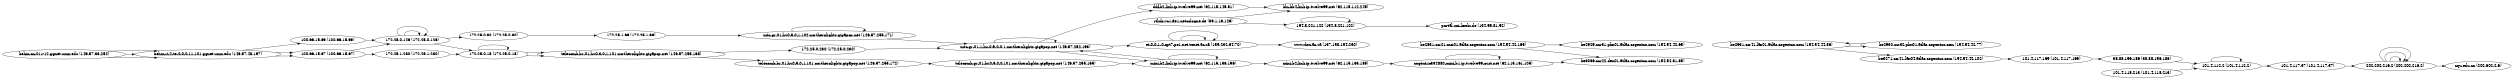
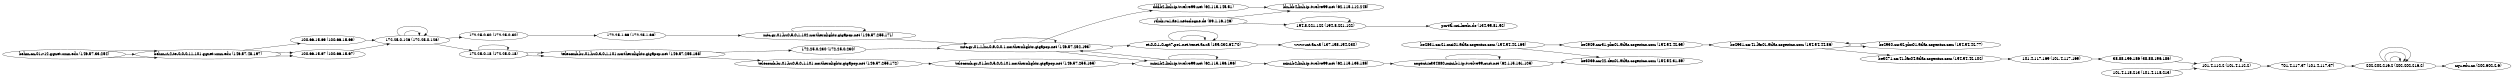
node "www.den.ac.za (137.158.154.230)": label "www.den.ac.za (137.158.154.230)" -> "www.uct.ac.za (137.158.154.230)"
edge "be2929.ccr31.phx01.atlas.cogentco.com (154.54.42.65)" -> "be2931.ccr41.lax01.atlas.cogentco.com (154.54.44.86)": added
node "172.25.1.230 (172.25.1.230)": removed
node "101.4.117.37 (101.4.117.37)": label "101.4.117.37 (101.4.117.37)" -> "701.4.117.37 (101.4.117.37)"
